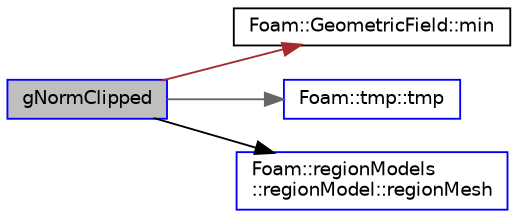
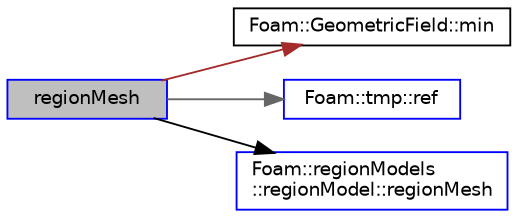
node "gNormClipped": label "gNormClipped" -> "regionMesh"
node "Foam::tmp::tmp": label "Foam::tmp::tmp" -> "Foam::tmp::ref"
